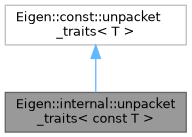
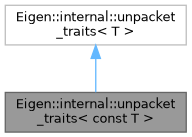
node "Eigen::const::unpacket _traits< T >": label "Eigen::const::unpacket _traits< T >" -> "Eigen::internal::unpacket _traits< T >"
